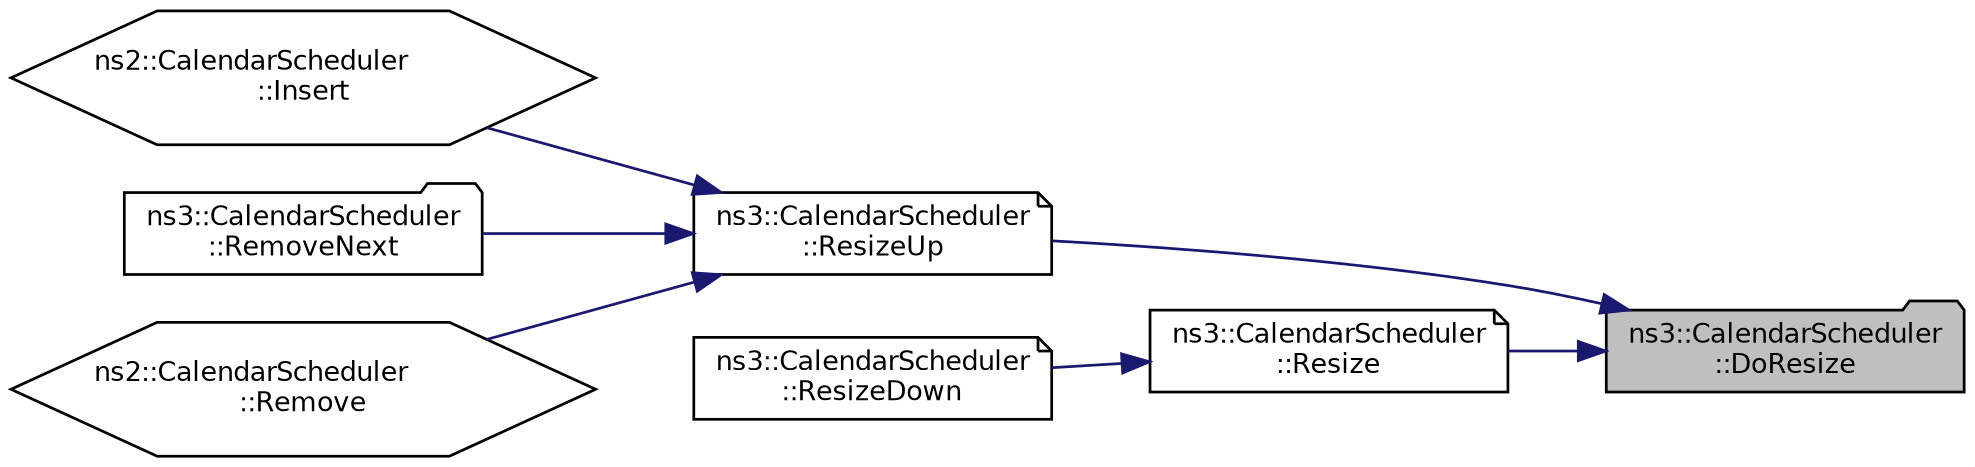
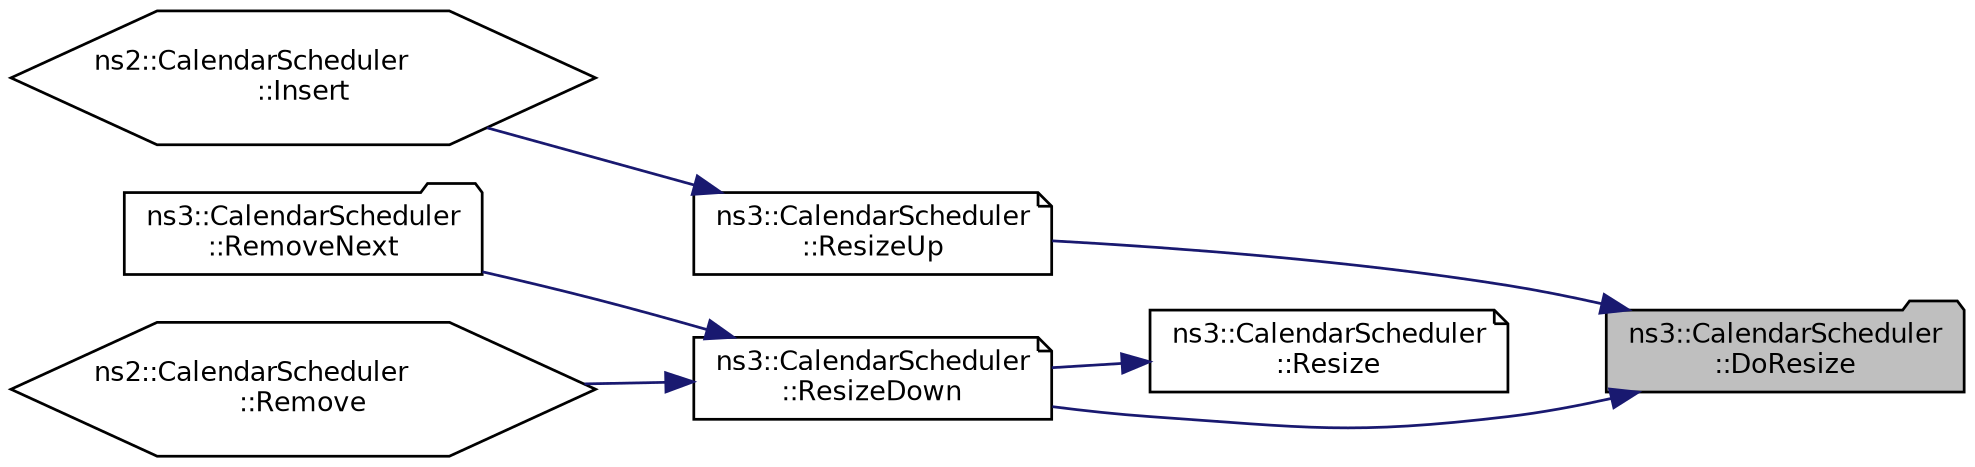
edge "ns3::CalendarScheduler ::RemoveNext" -> "ns3::CalendarScheduler ::ResizeUp": now "ns3::CalendarScheduler ::RemoveNext" -> "ns3::CalendarScheduler ::ResizeDown"
edge "ns2::CalendarScheduler ::Remove" -> "ns3::CalendarScheduler ::ResizeUp": now "ns2::CalendarScheduler ::Remove" -> "ns3::CalendarScheduler ::ResizeDown"
edge "ns3::CalendarScheduler ::Resize" -> "ns3::CalendarScheduler ::DoResize": now "ns3::CalendarScheduler ::ResizeDown" -> "ns3::CalendarScheduler ::DoResize"
